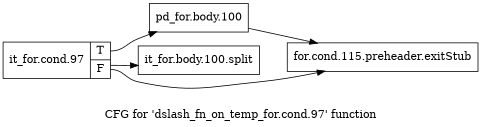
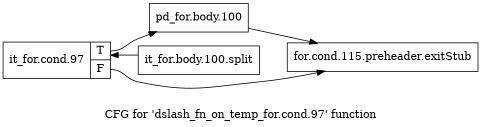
edge "it_for.cond.97" -> "it_for.body.100.split": reversed
